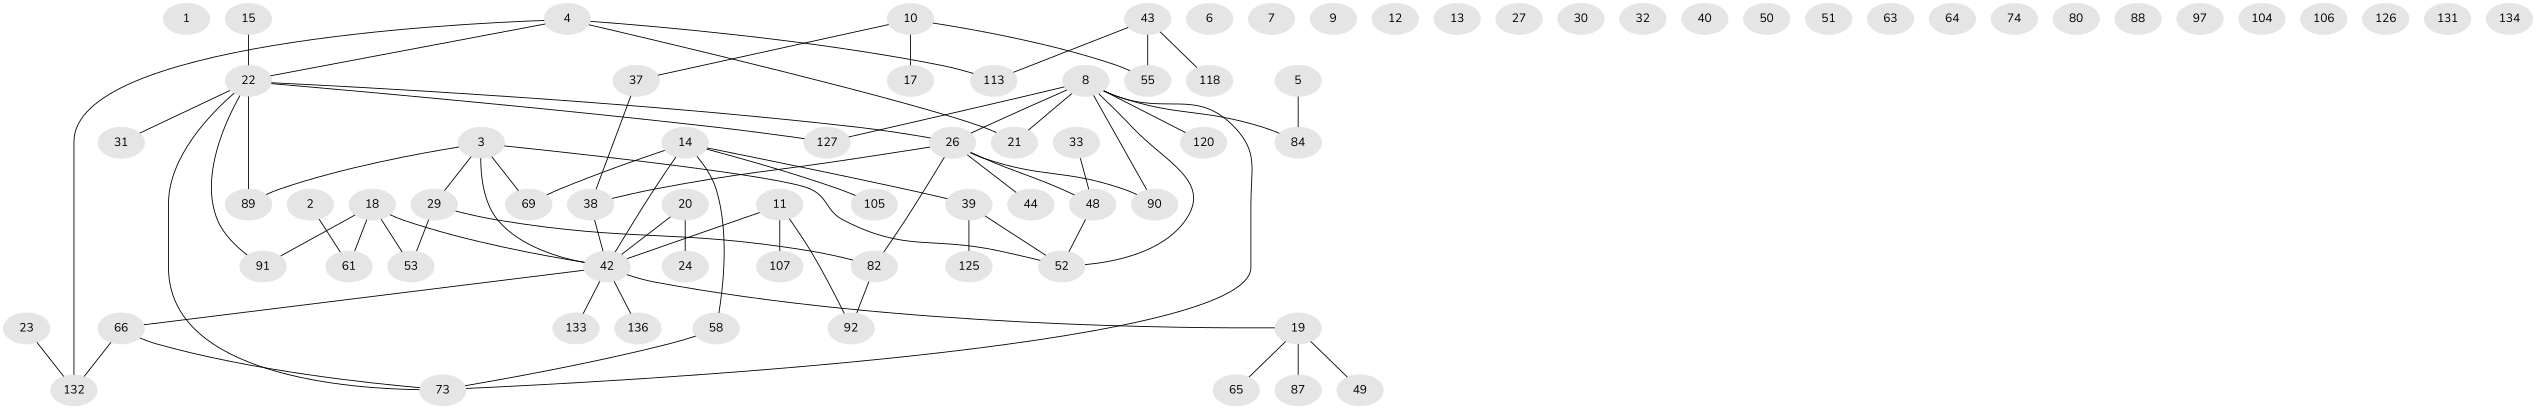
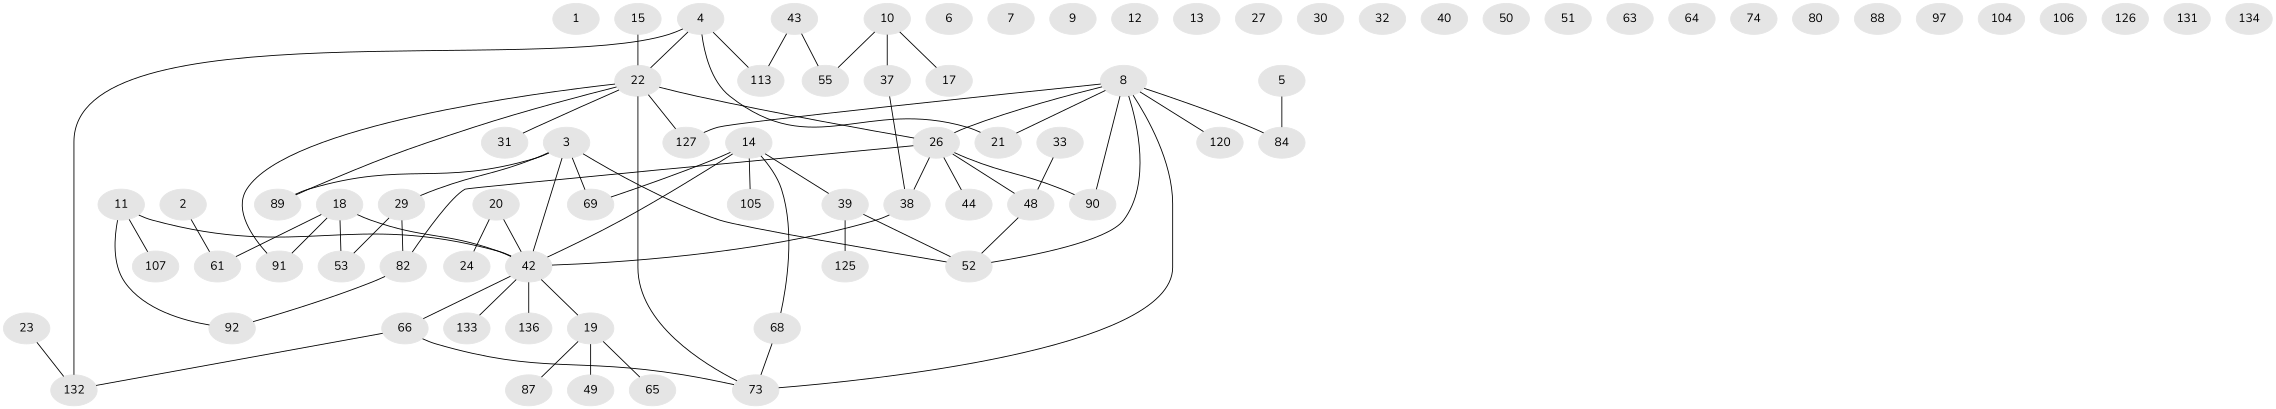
node "118": removed
node "58": label "58" -> "68"
